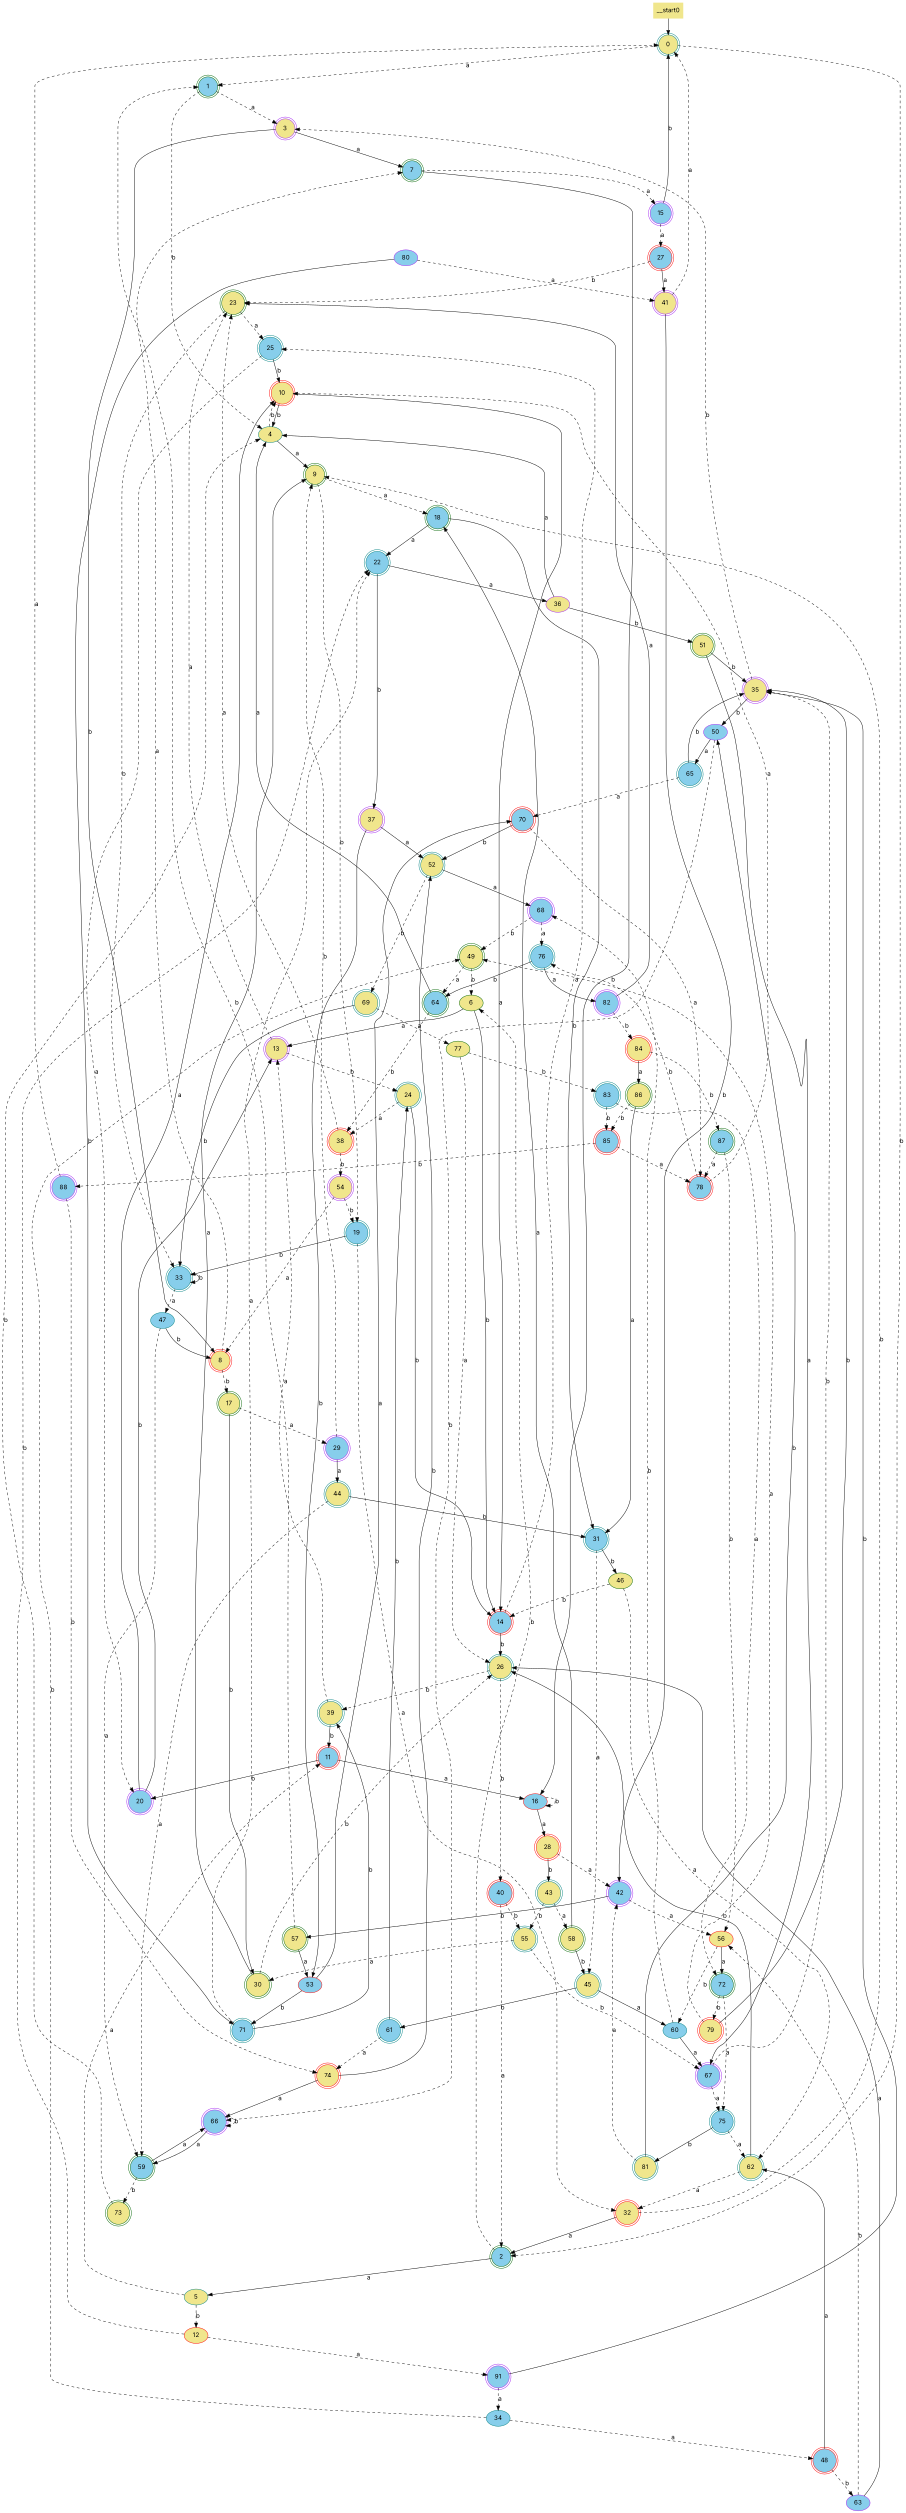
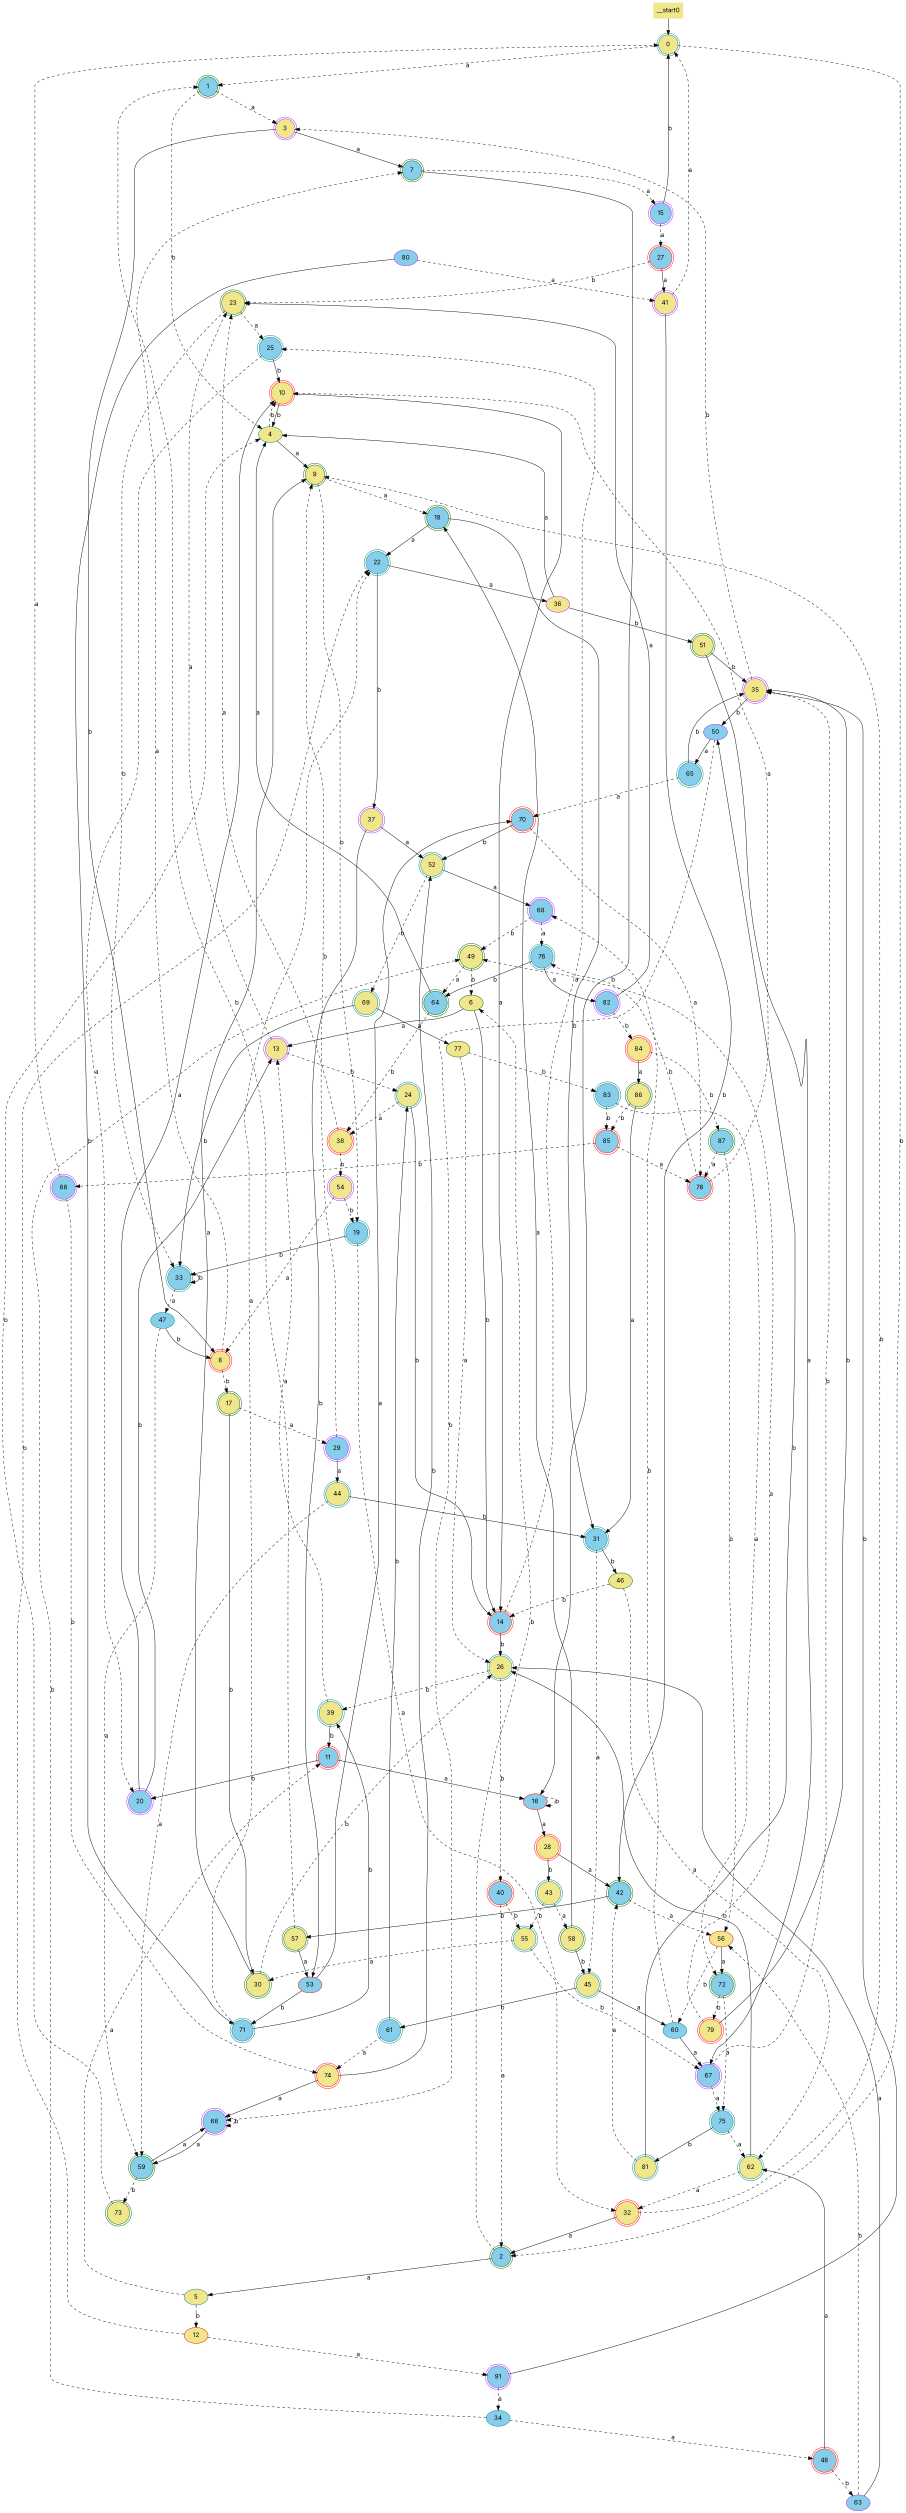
edge "69" -> "77": style dashed -> solid
edge "28" -> "42": style dashed -> solid
node "42": color purple -> darkgreen
